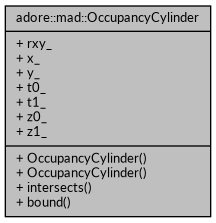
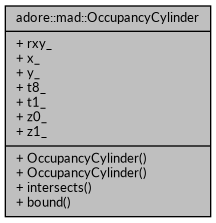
node "adore::mad::OccupancyCylinder": text "+ t0_" -> "+ t8_"
